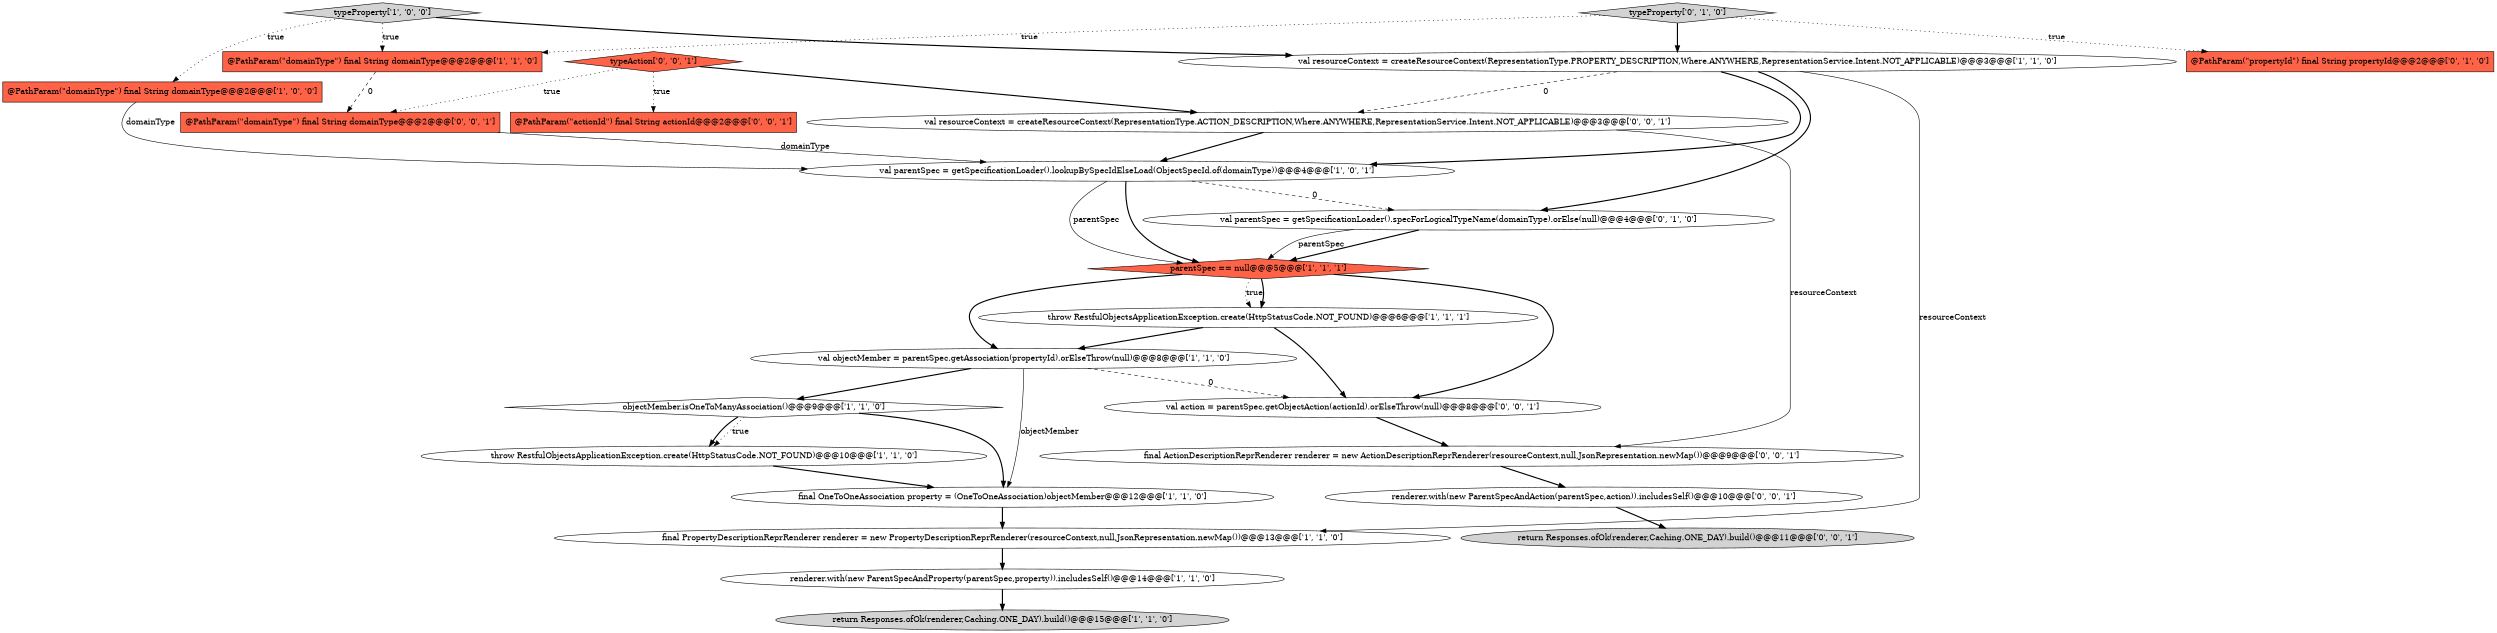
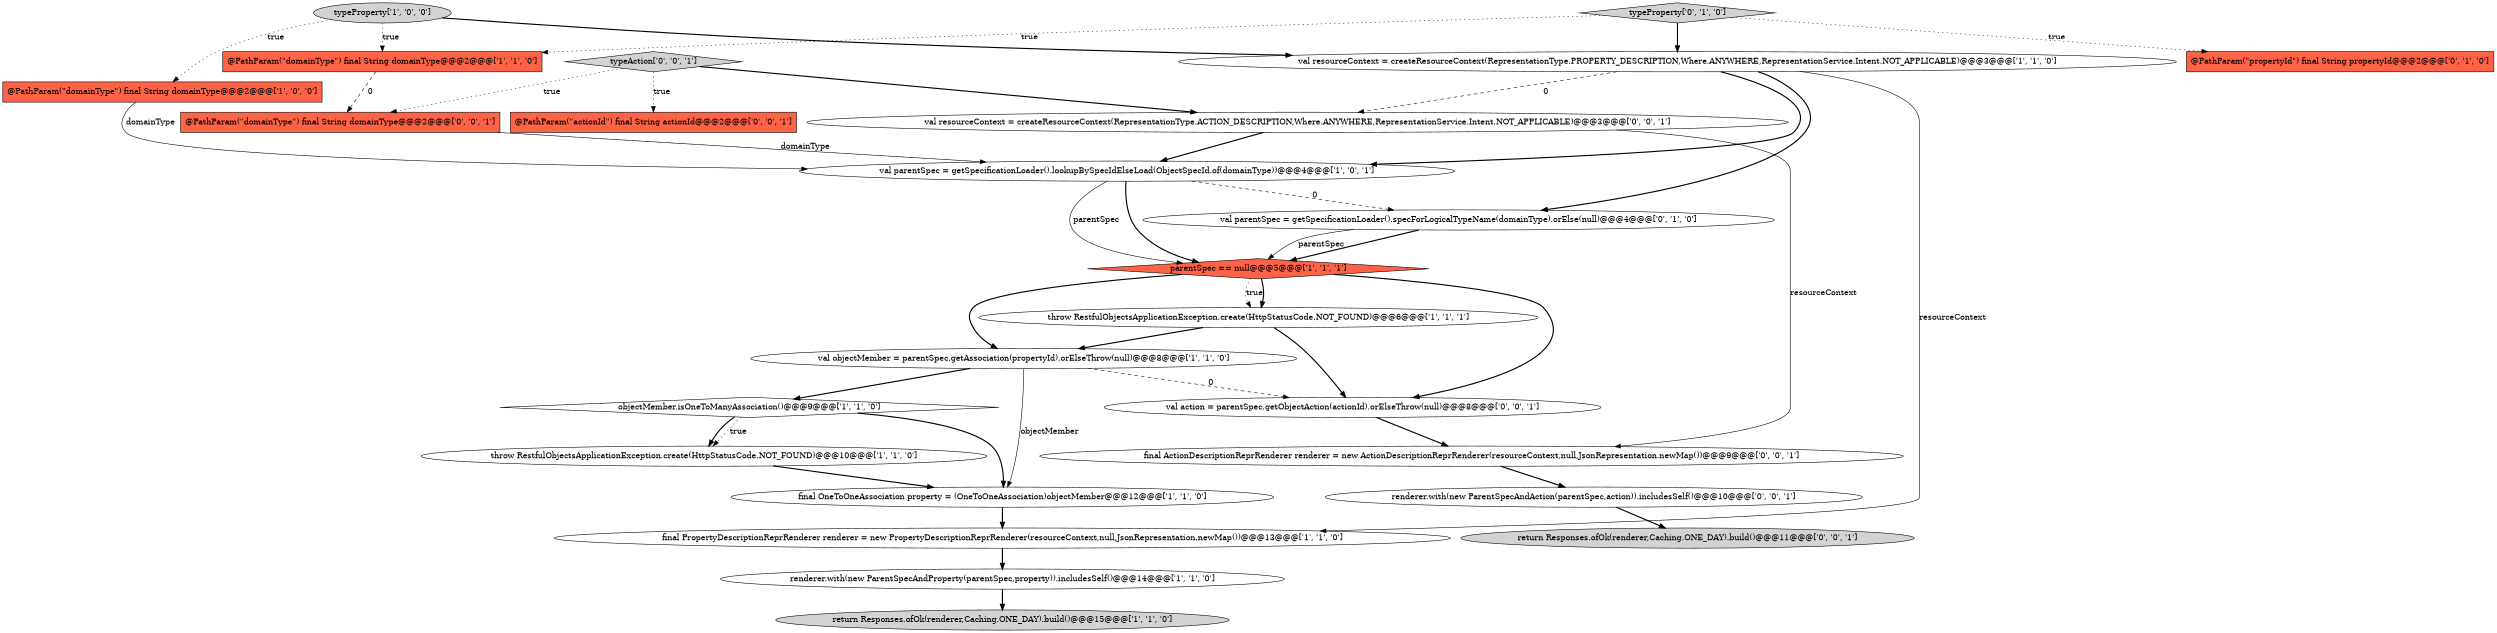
node "typeProperty['1', '0', '0']": shape diamond -> ellipse
node "typeAction['0', '0', '1']": fillcolor tomato -> lightgray
